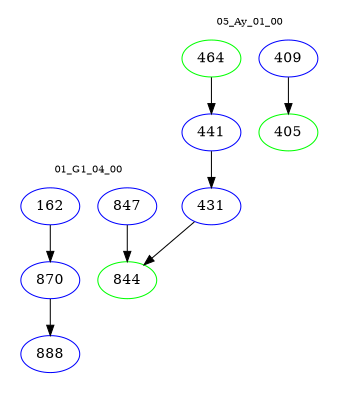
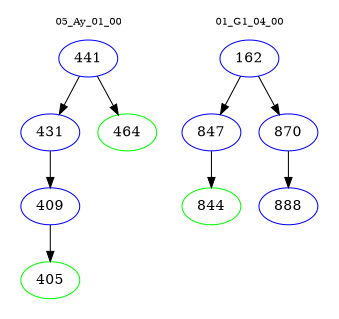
edge "464" -> "441": reversed
edge "162" -> "847": added
edge "431" -> "844": now "431" -> "409"
